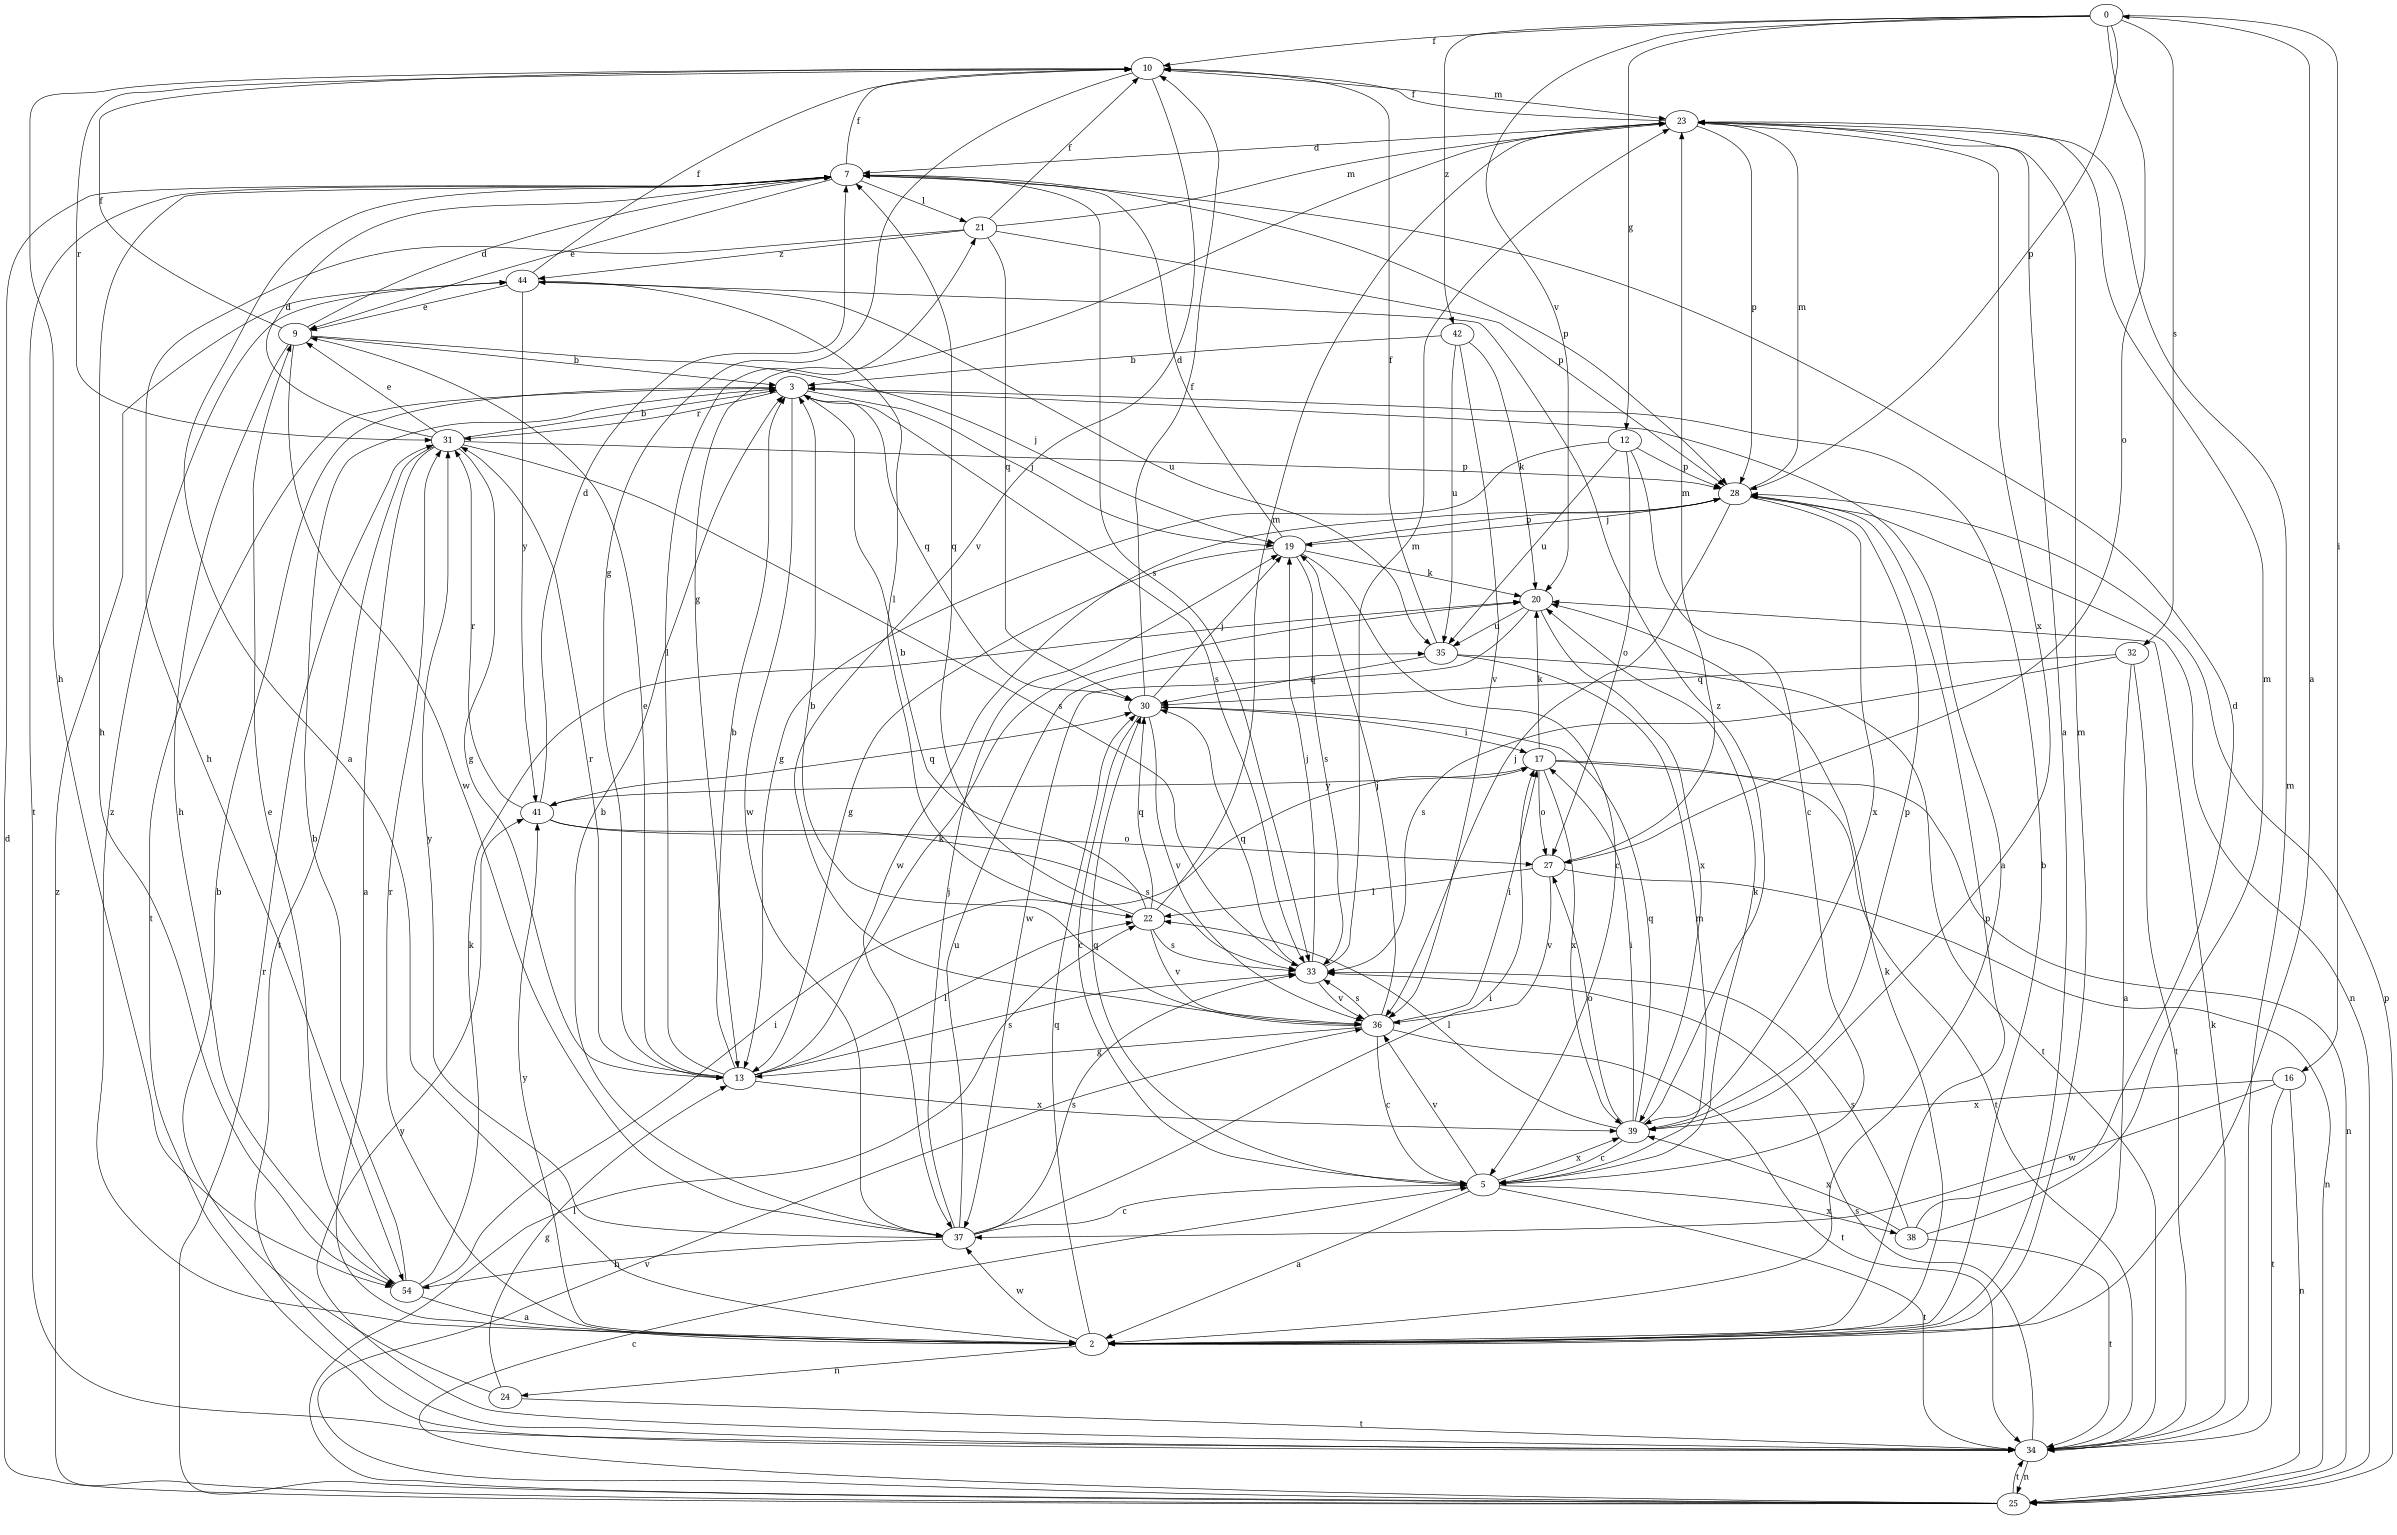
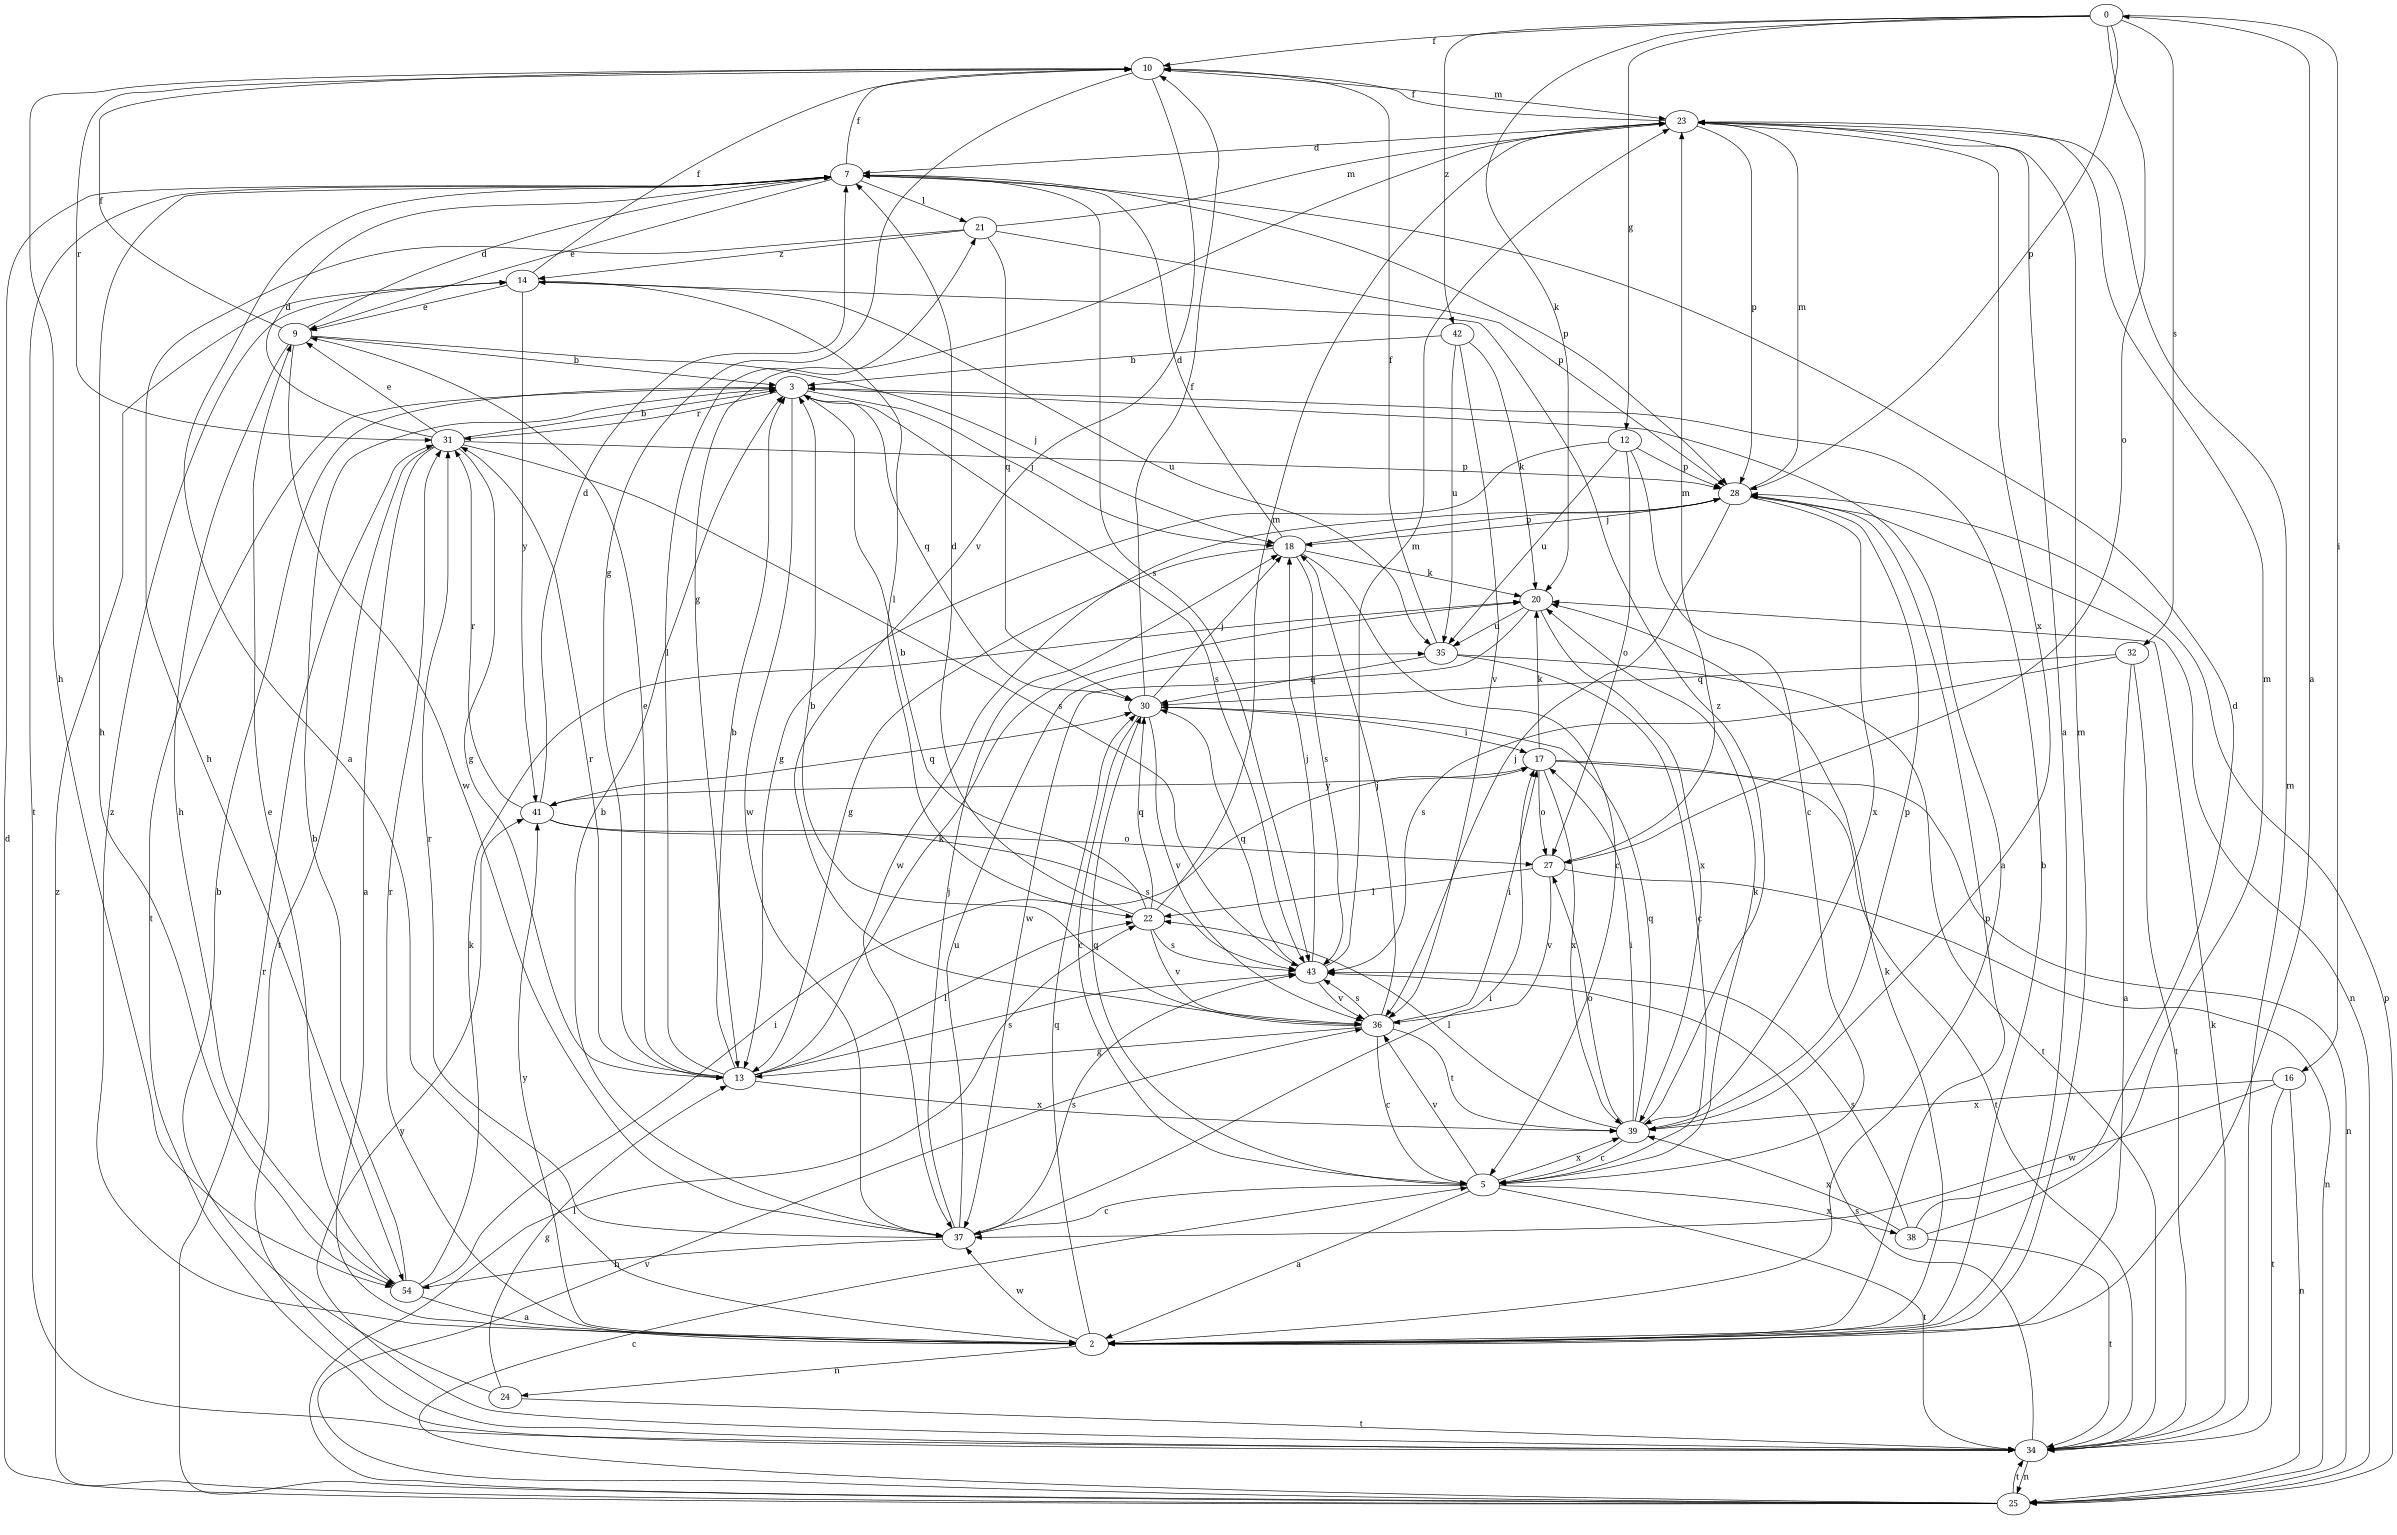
edge "21" -> "10": removed, label "f"
node "44": label "44" -> "14"
edge "0" -> "20": label "v" -> "k"
edge "22" -> "7": label "q" -> "d"
node "19": label "19" -> "18"
edge "37" -> "31": label "y" -> "r"
edge "35" -> "5": label "m" -> "c"
node "33": label "33" -> "43"
edge "36" -> "34": now "36" -> "39"
edge "37" -> "5": reversed
